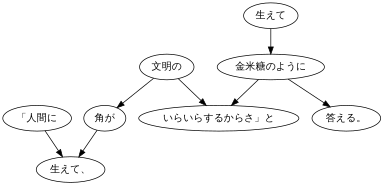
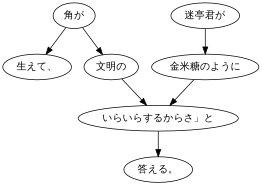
node "生えて": label "生えて" -> "迷亭君が"
edge "文明の" -> "角が": reversed
edge "金米糖のように" -> "答える。": now "いらいらするからさ」と" -> "答える。"
node "「人間に": removed
